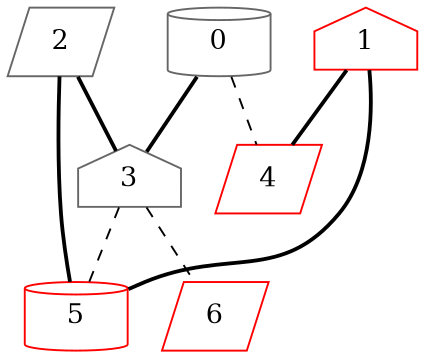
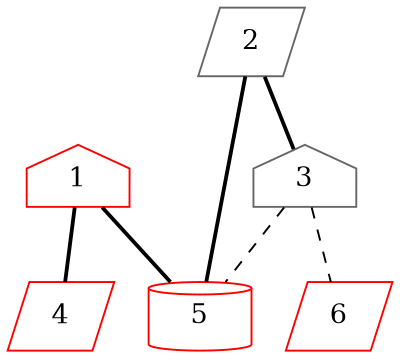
node "0": removed
